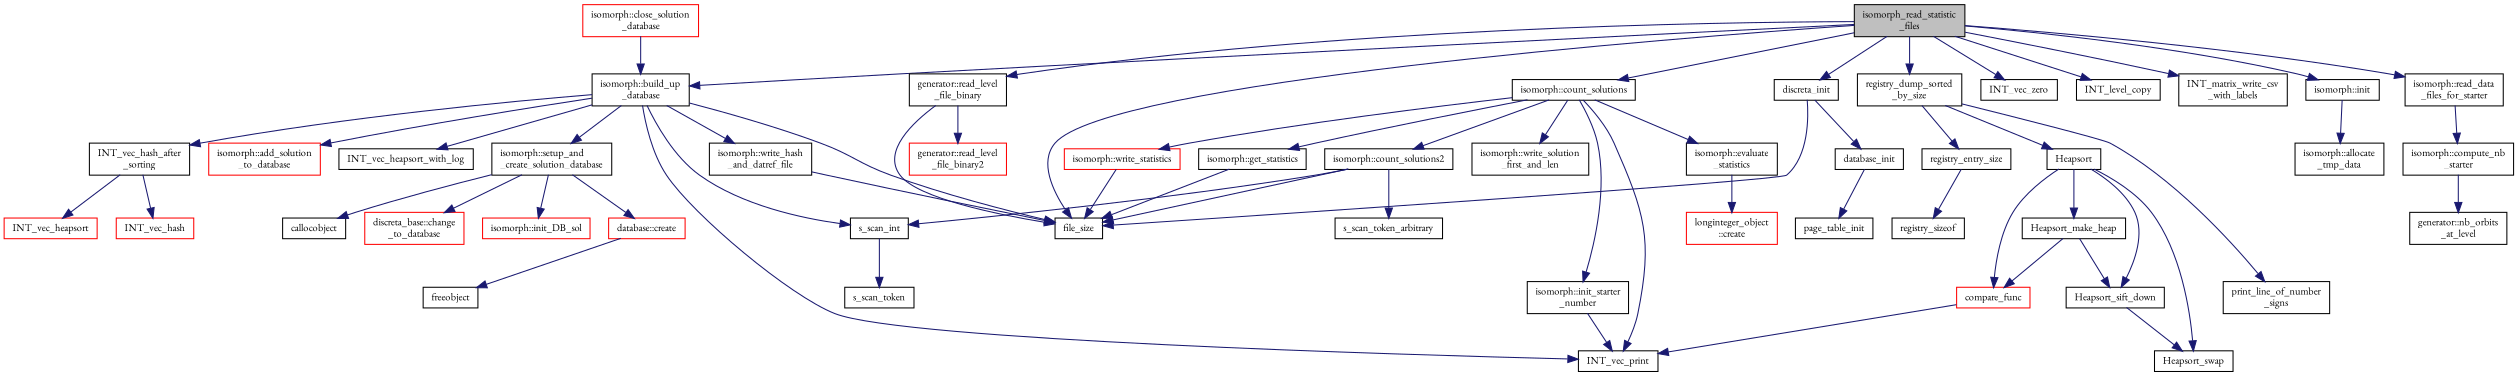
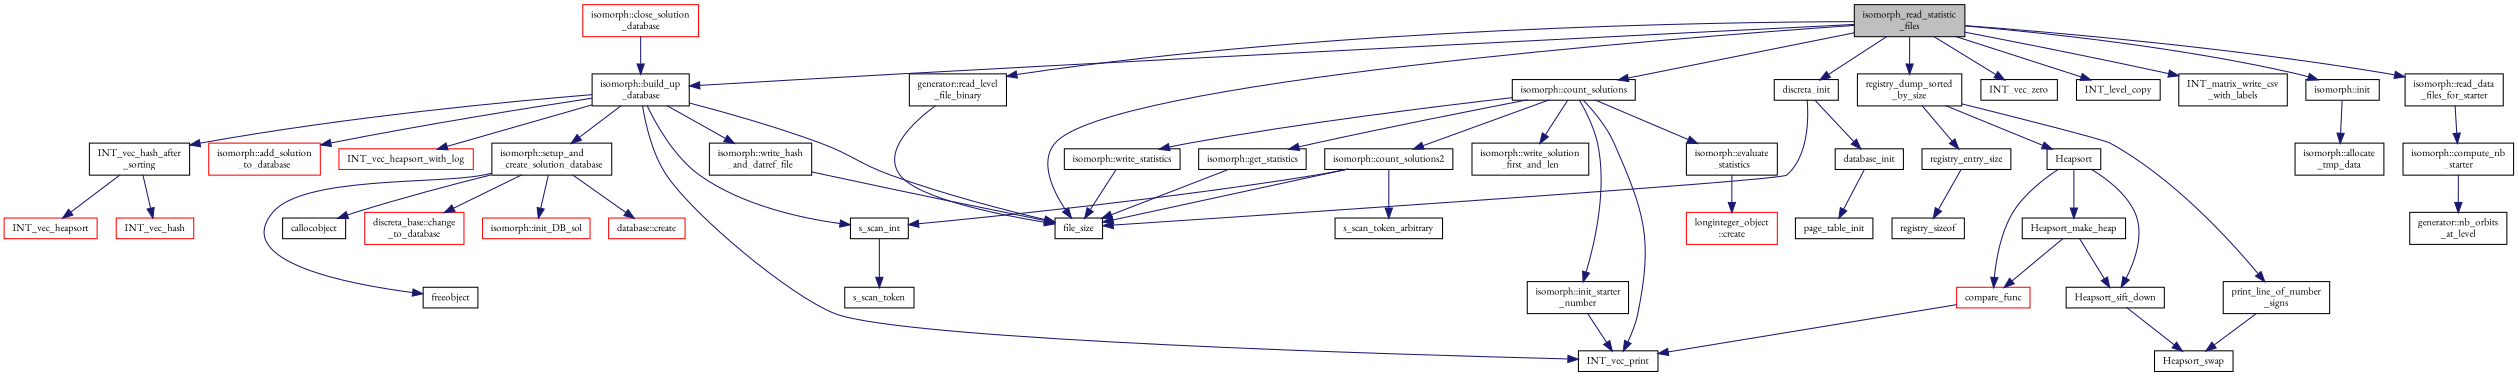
node "INT_vec_heapsort_with_log": color black -> red
node "generator::read_level _file_binary2": removed
node "isomorph::write_statistics": color red -> black
edge "Heapsort" -> "Heapsort_swap": now "print_line_of_number _signs" -> "Heapsort_swap"
edge "database::create" -> "freeobject": now "isomorph::setup_and _create_solution_database" -> "freeobject"
